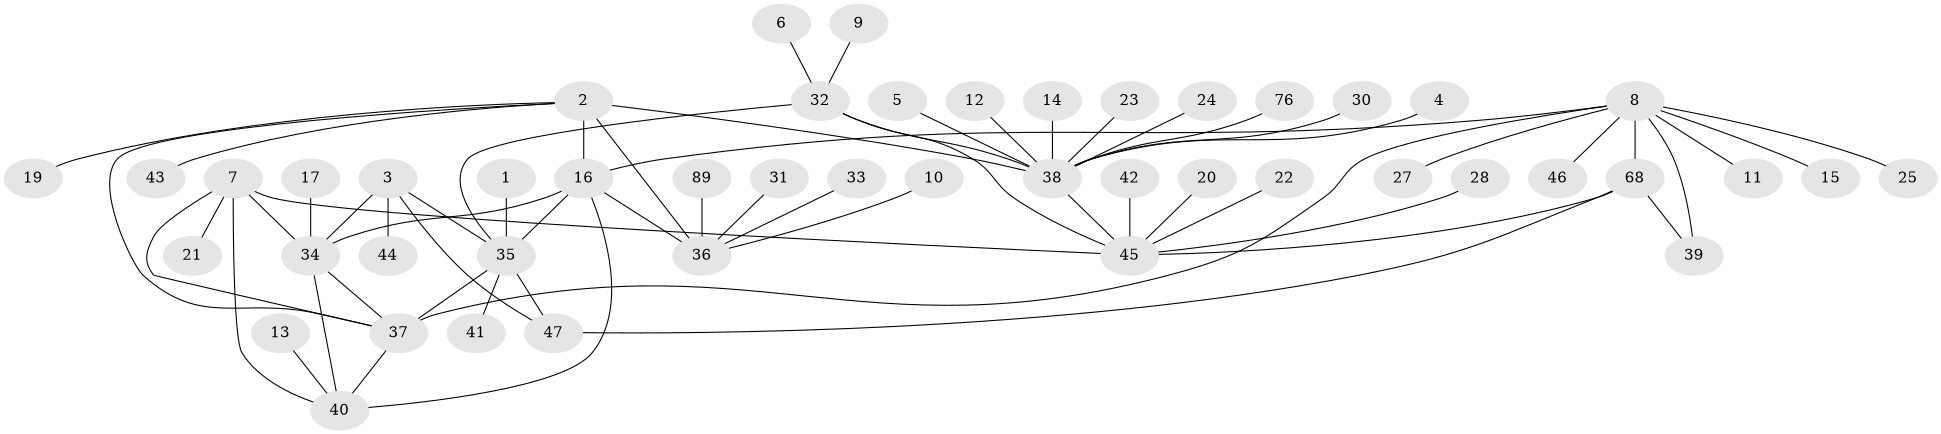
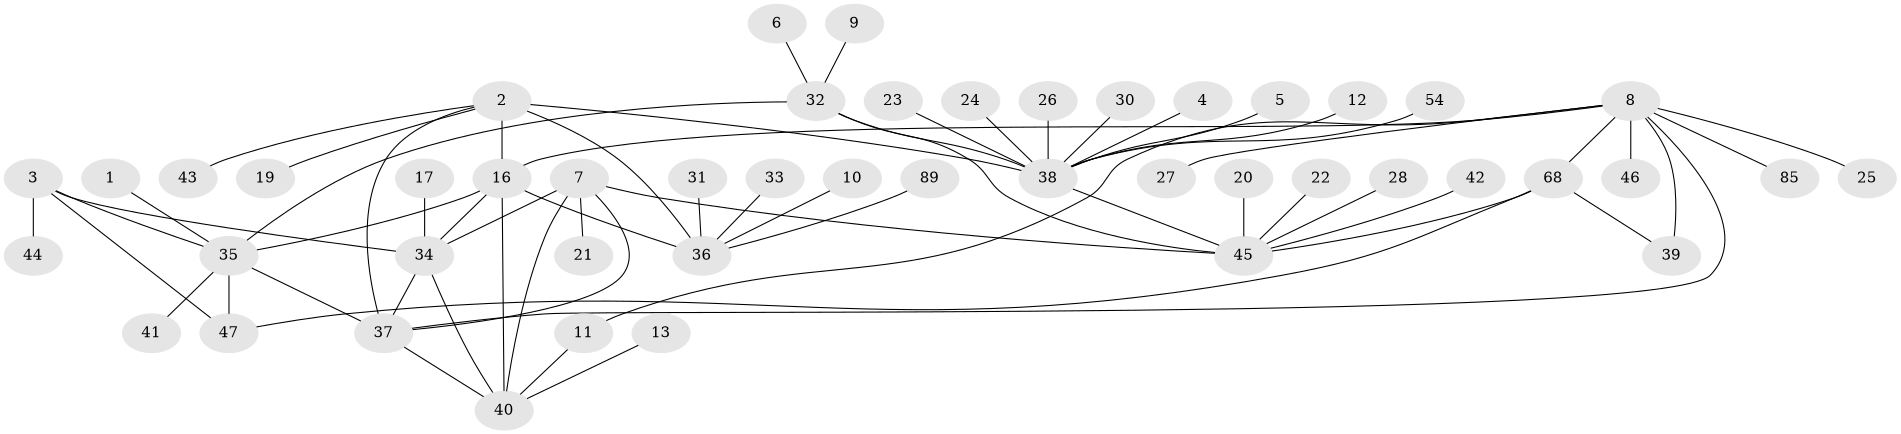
node "14": label "14" -> "54"
node "76": label "76" -> "26"
node "15": label "15" -> "85"
edge "11" -- "40": added
